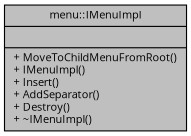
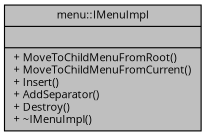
node "menu::IMenuImpl": text "+ IMenuImpl()" -> "+ MoveToChildMenuFromCurrent()"
